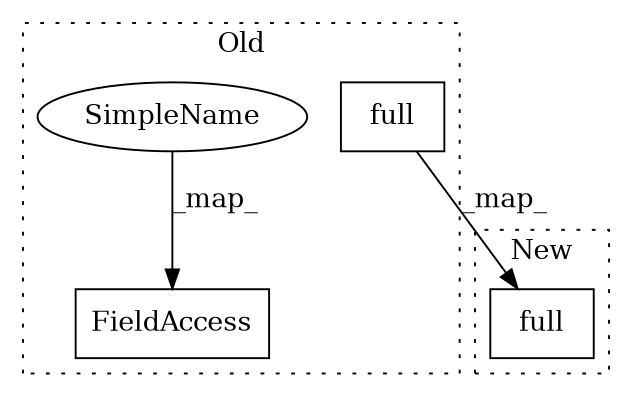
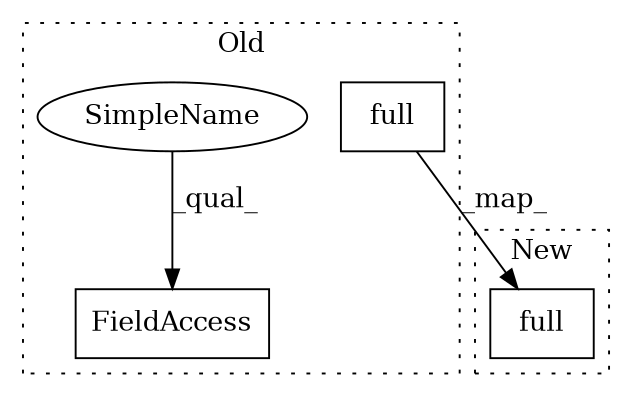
edge "SimpleName" -> "FieldAccess": label "_map_" -> "_qual_"
